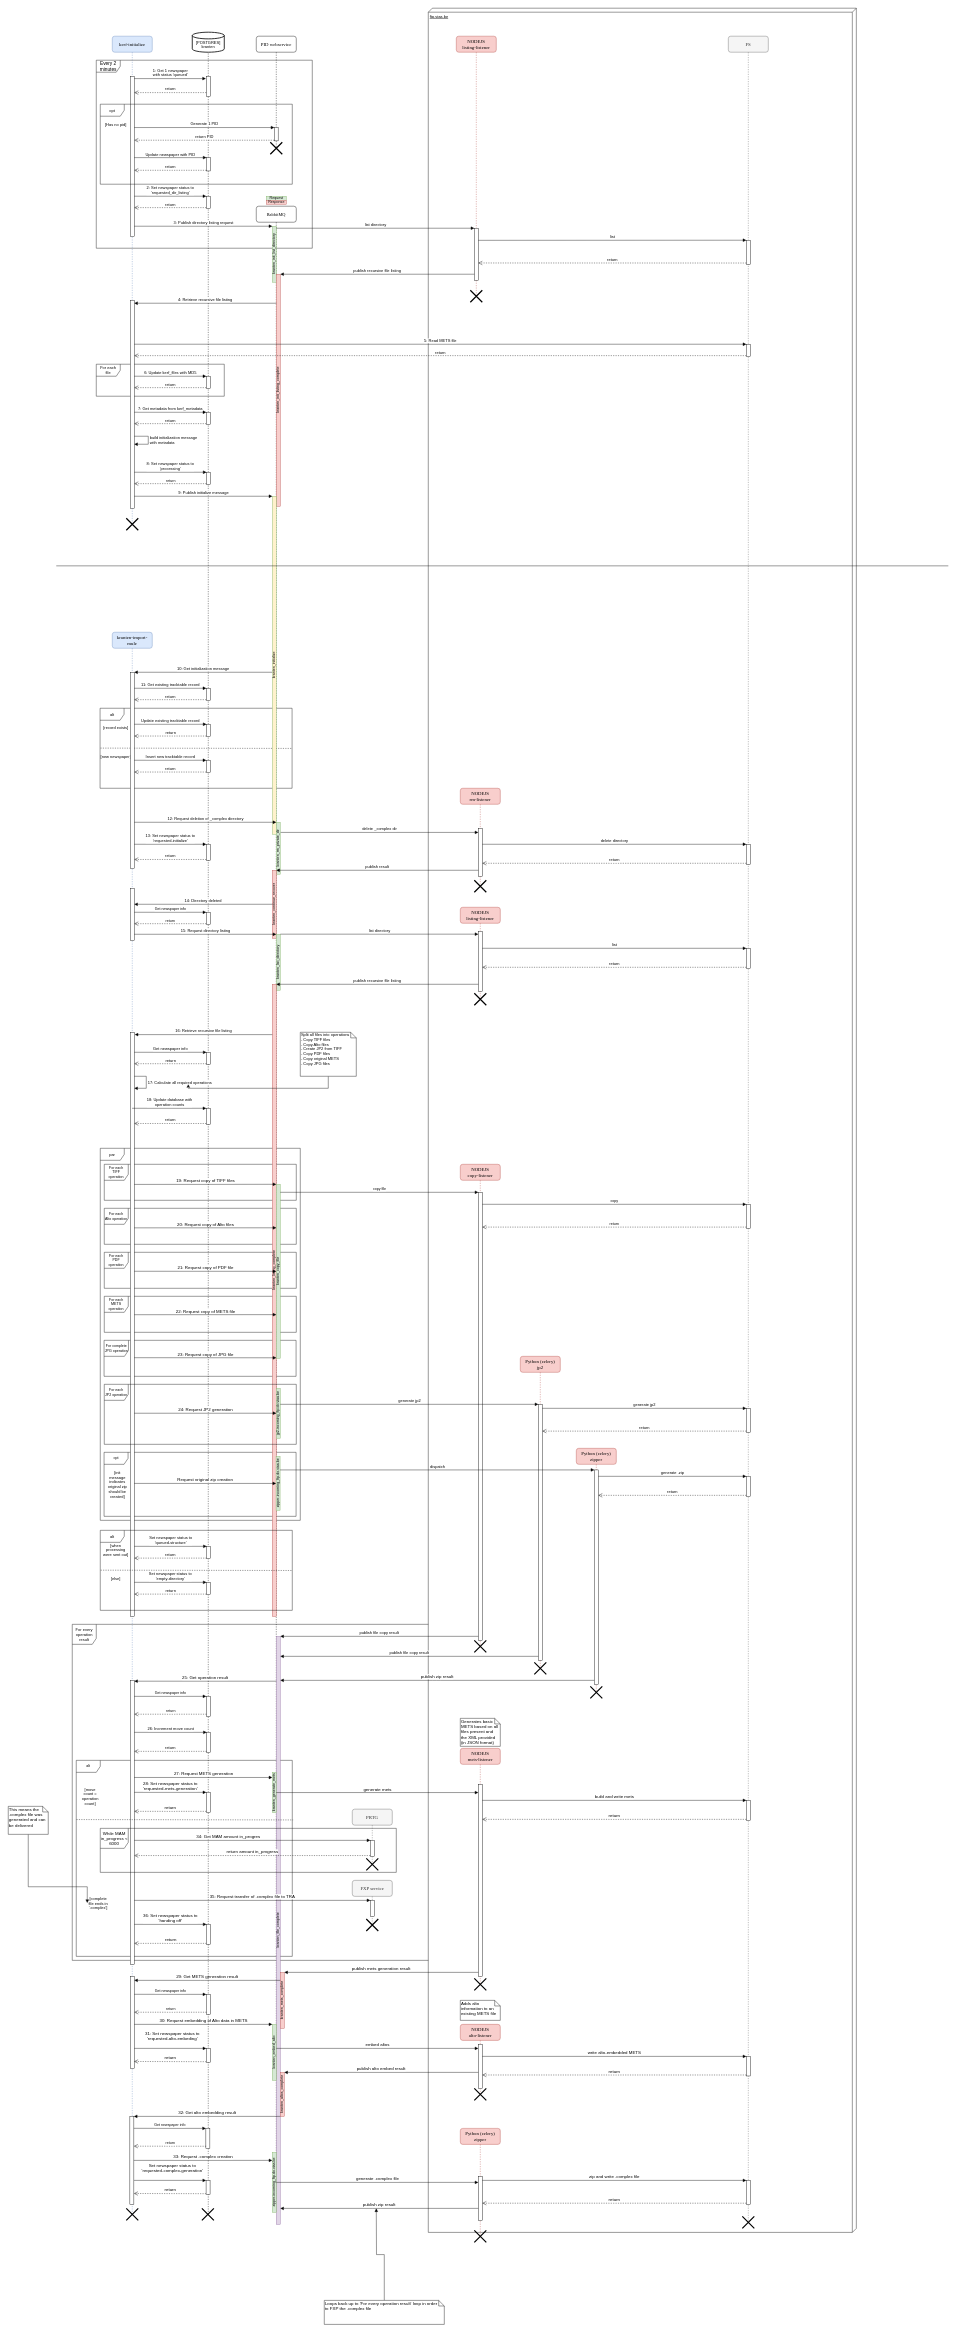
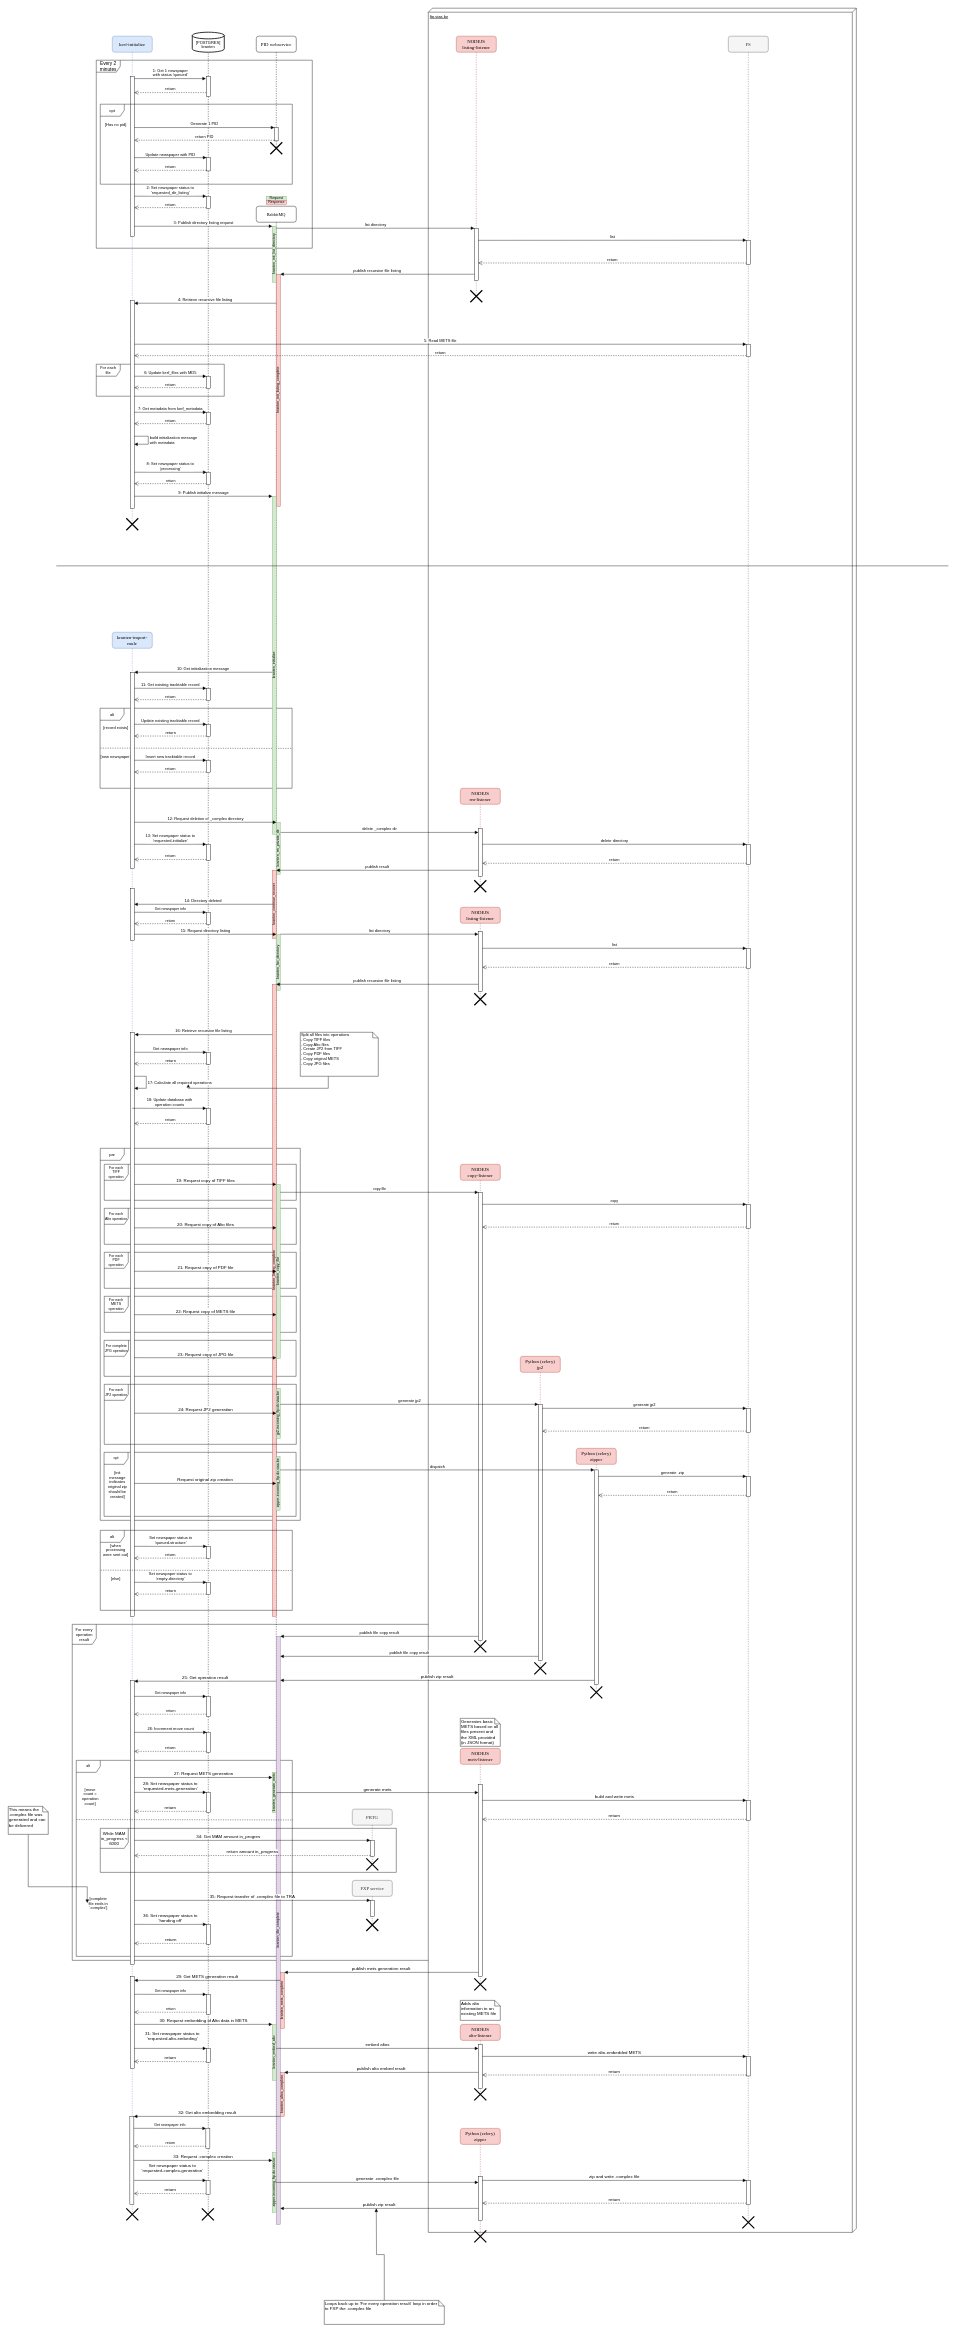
node "kranten_initialize": fillcolor #fff2cc -> #d5e8d4
node "Split all files into operations - Copy TIFF files - Copy Alto files - Create JP2 from TIFF - Copy PDF files - Copy original METS - Copy JPG files": size 56x44 -> 78x44
